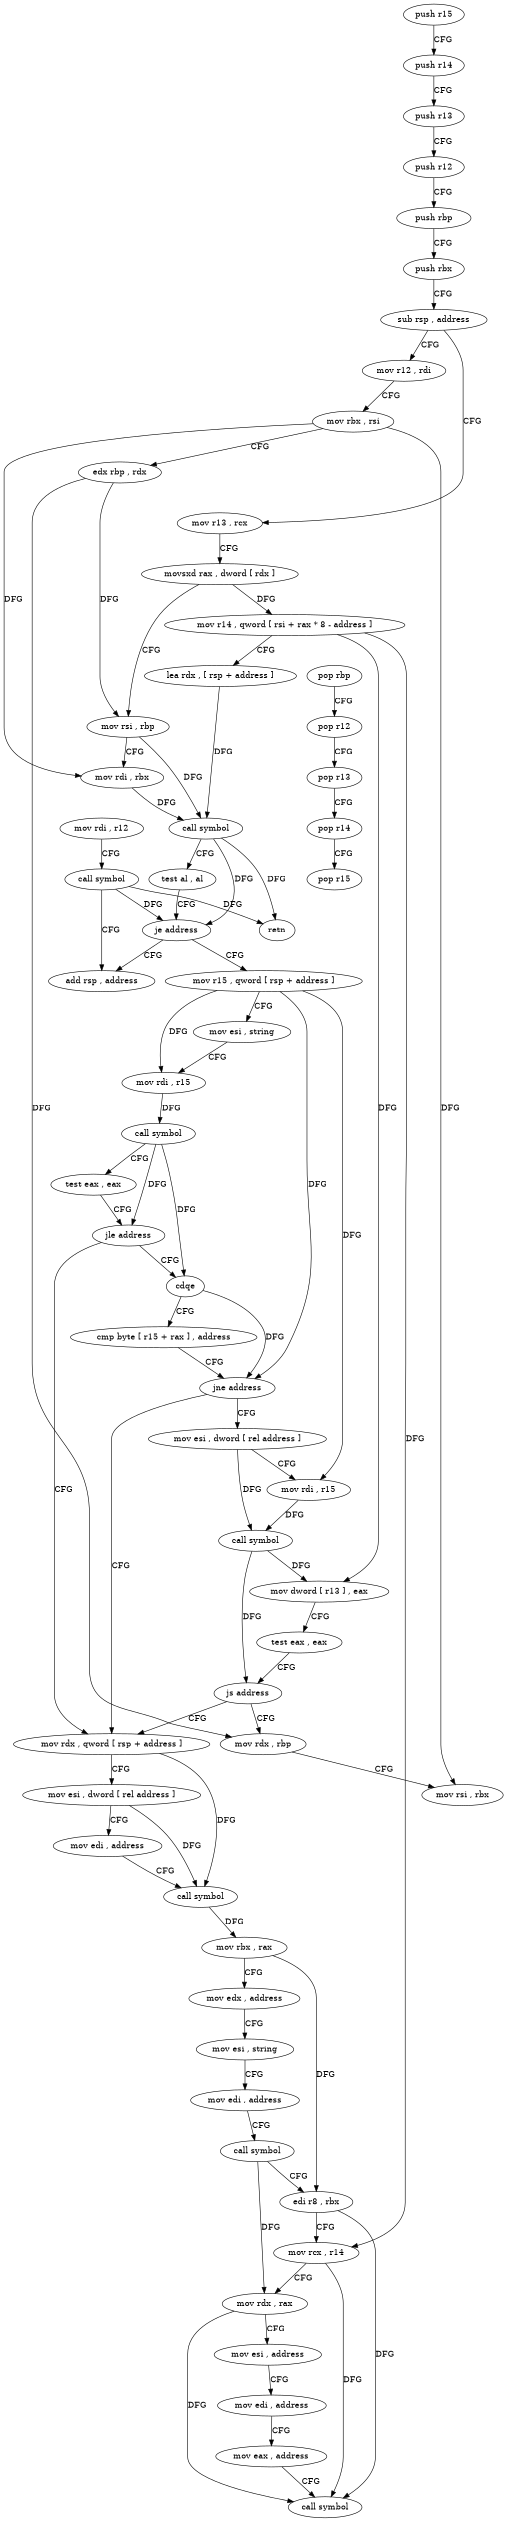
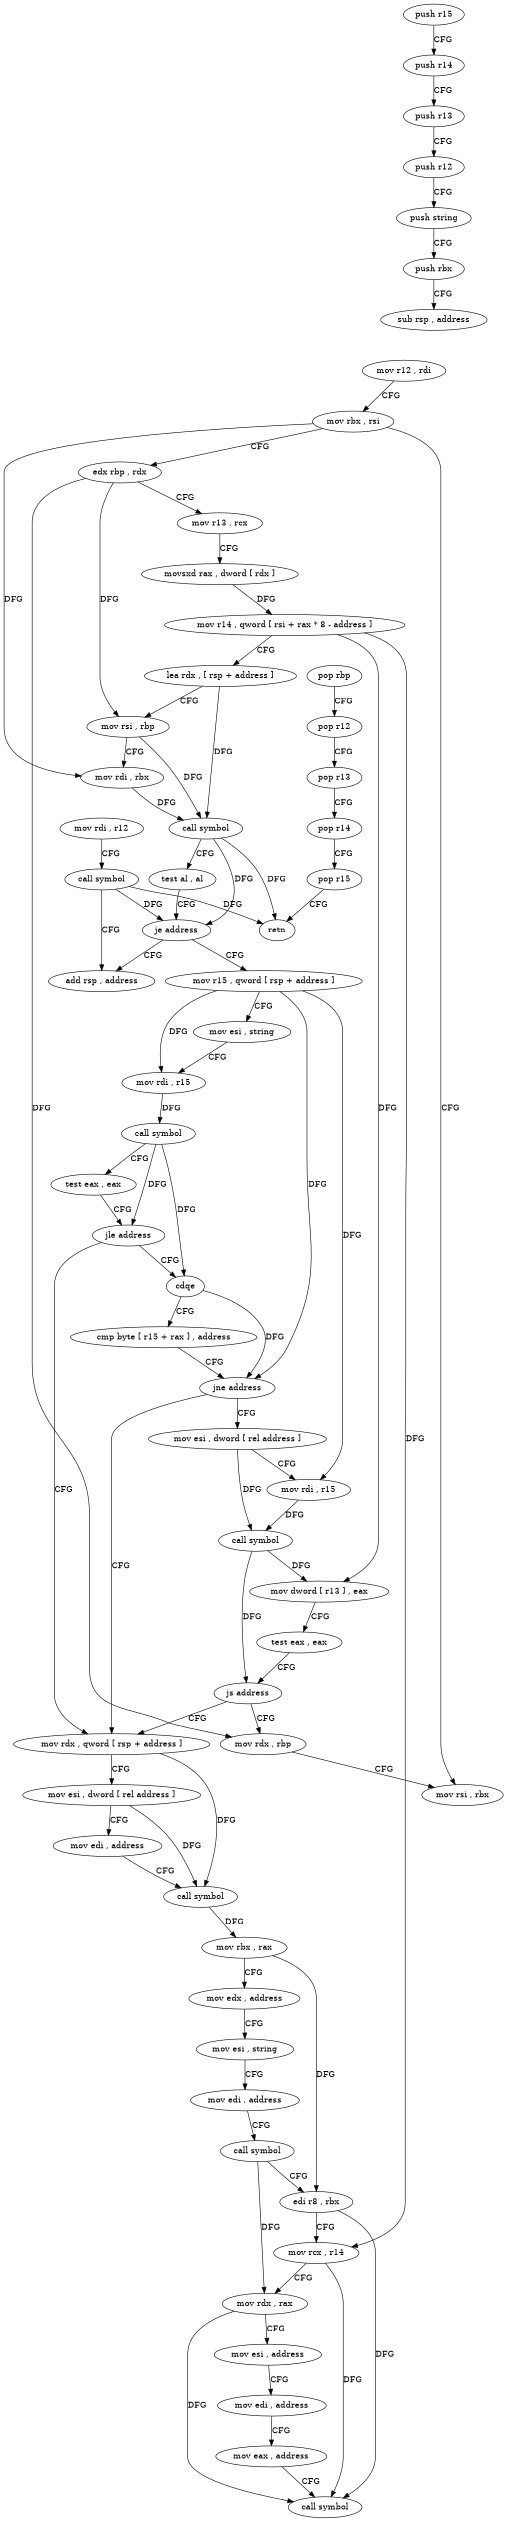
node "push rbp": label "push rbp" -> "push string"
edge "sub rsp , address" -> "mov r12 , rdi": removed, label "CFG"
edge "sub rsp , address" -> "mov r13 , rcx": now "edx rbp , rdx" -> "mov r13 , rcx"
edge "movsxd rax , dword [ rdx ]" -> "mov rsi , rbp": now "lea rdx , [ rsp + address ]" -> "mov rsi , rbp"
edge "pop r15" -> "retn": added, label "CFG"
edge "mov rbx , rsi" -> "mov rsi , rbx": label "DFG" -> "CFG"
